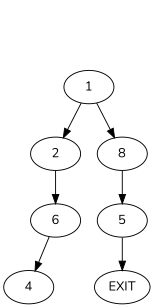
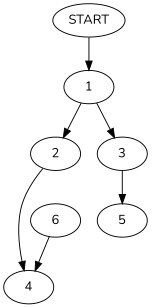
node "START": added
node "8": label "8" -> "3"
edge "2" -> "6": now "2" -> "4"
node "EXIT": removed
